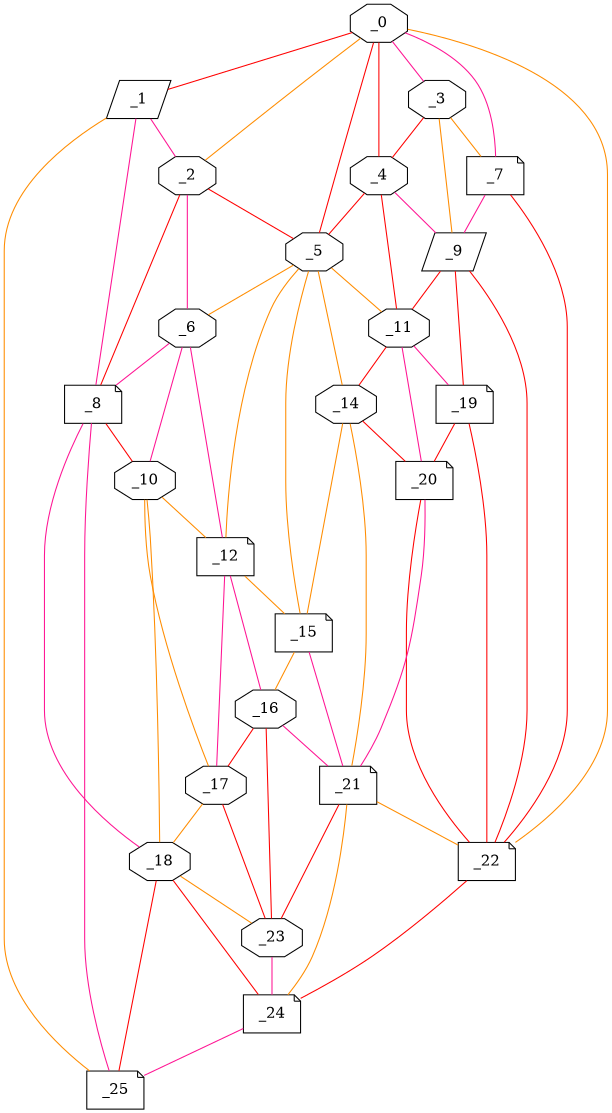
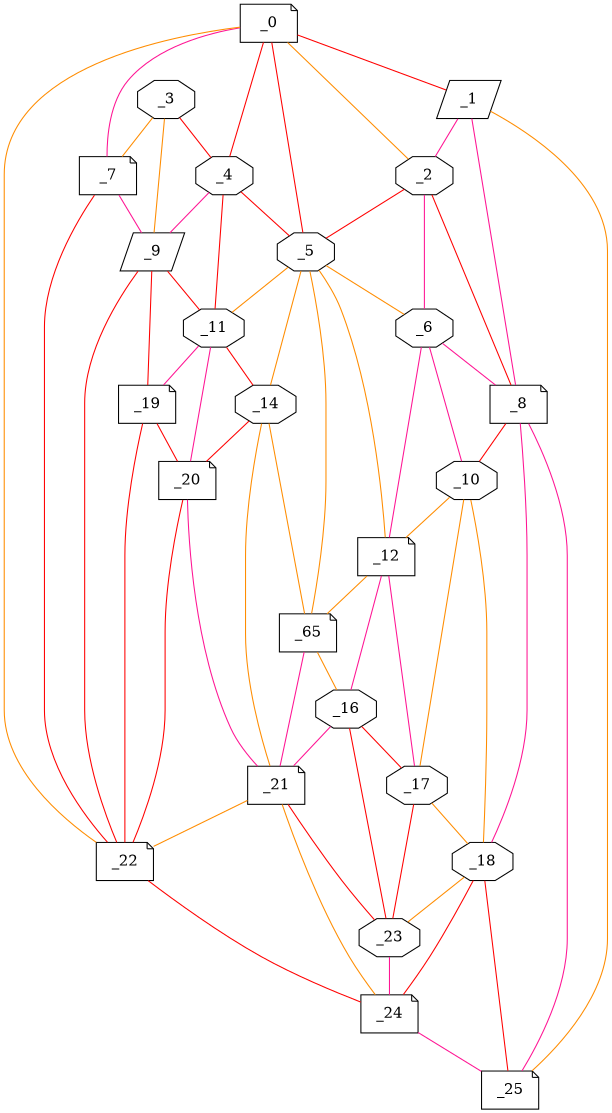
node "_0": shape octagon -> note
edge "_0" -- "_3": removed
node "_15": label "_15" -> "_65"
